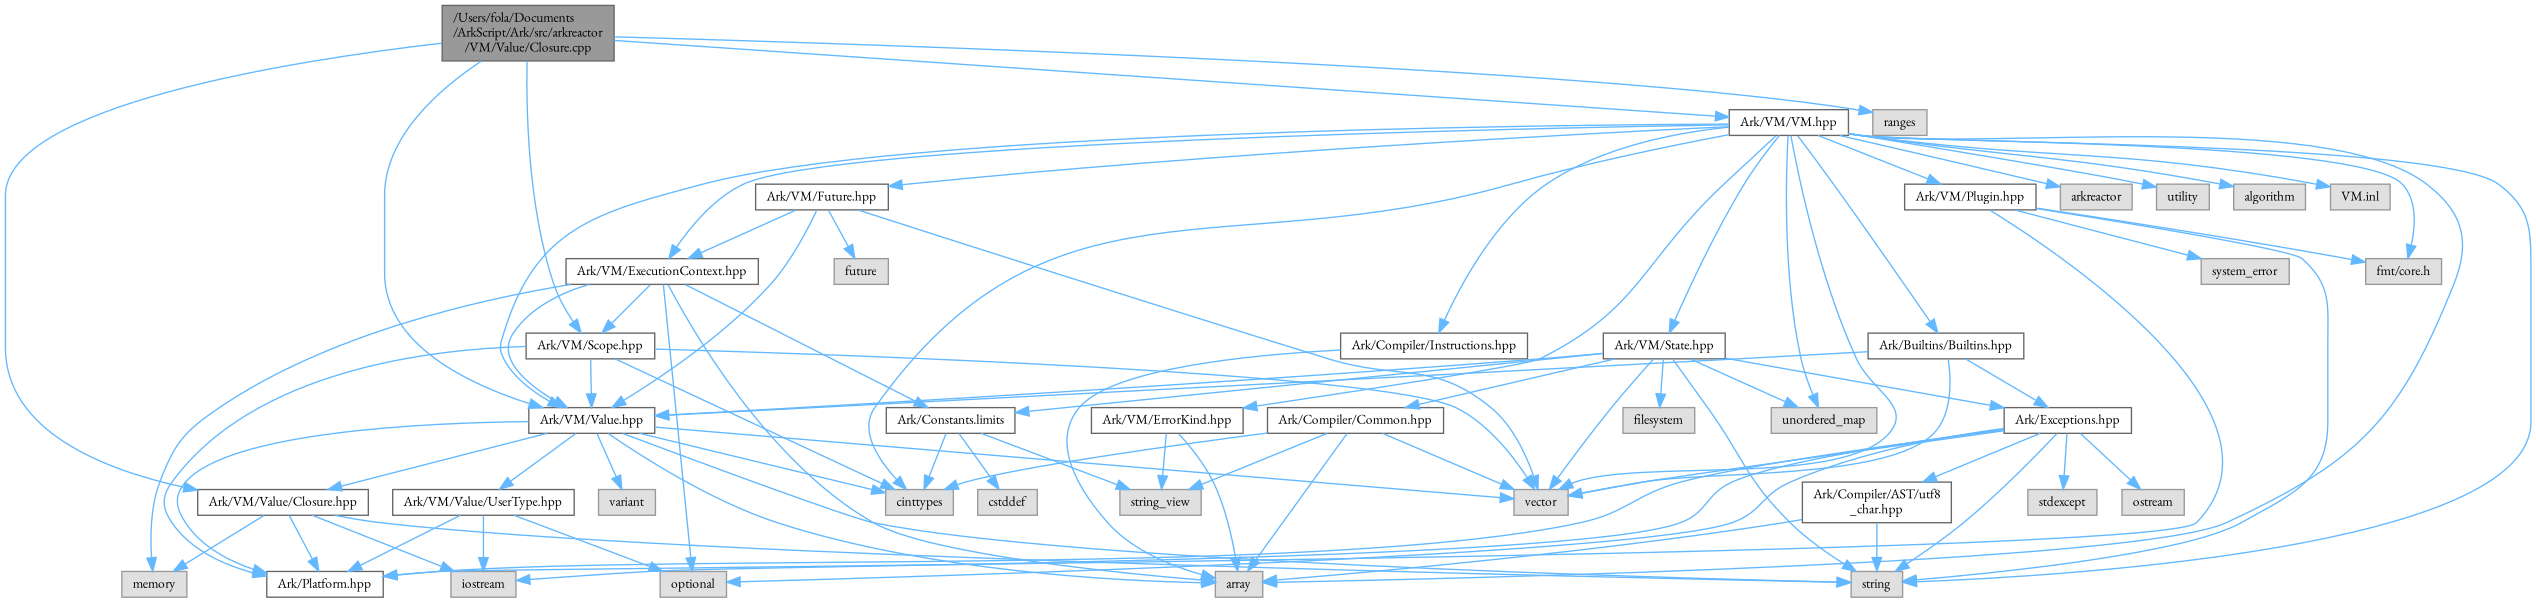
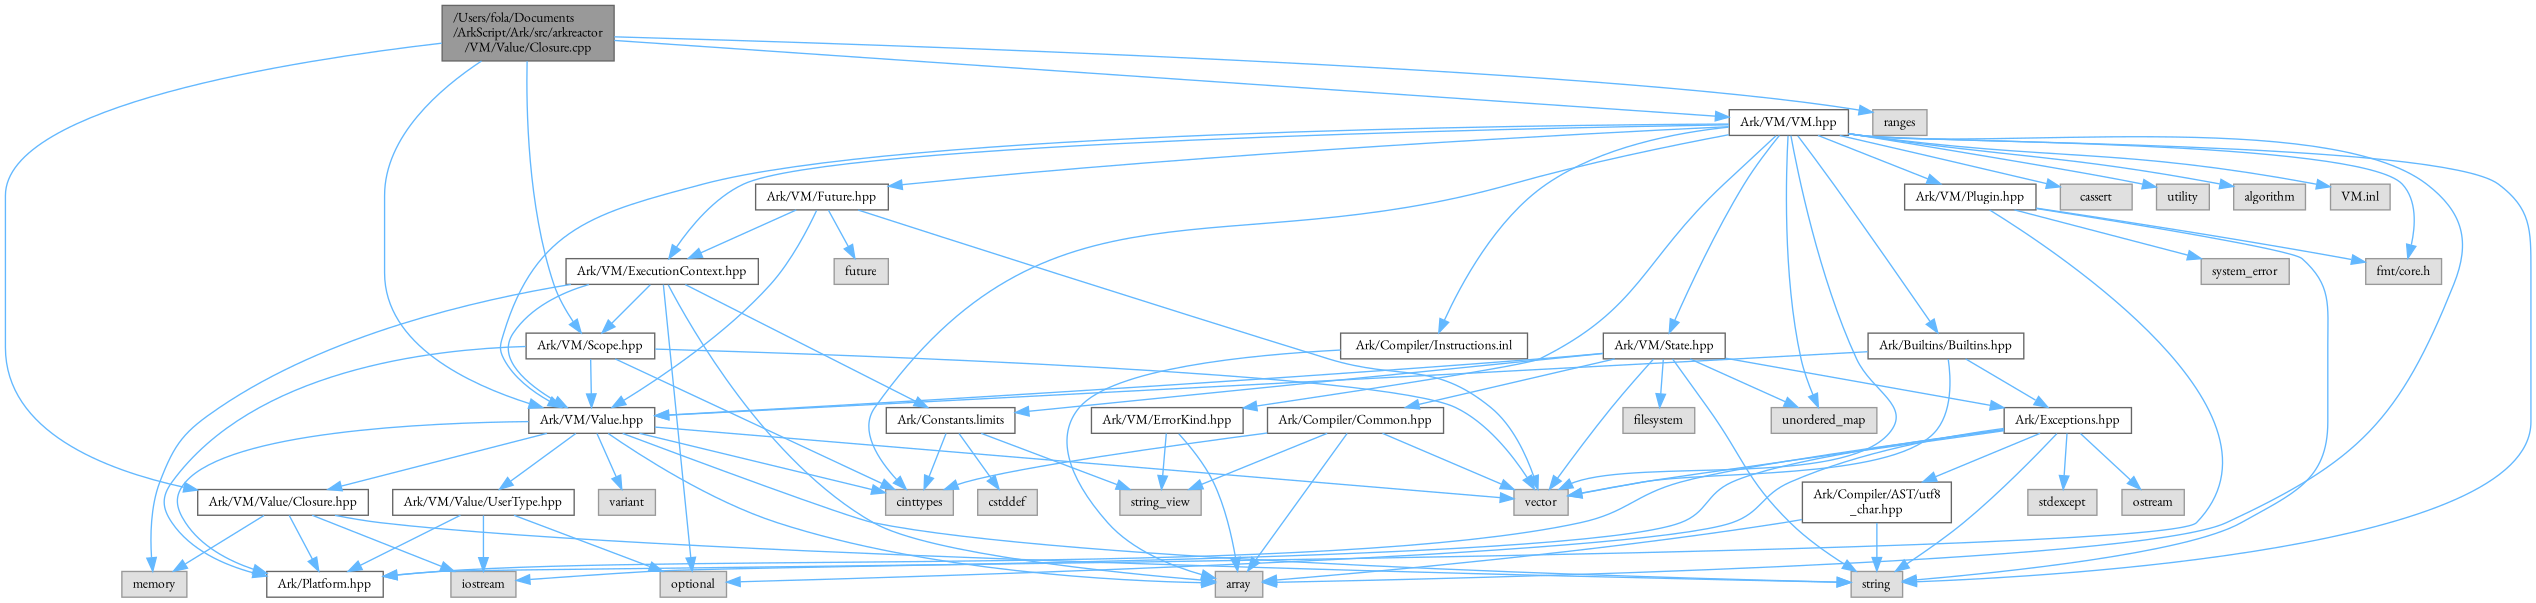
node "arkreactor": label "arkreactor" -> "cassert"
node "Ark/Compiler/Instructions.hpp": label "Ark/Compiler/Instructions.hpp" -> "Ark/Compiler/Instructions.inl"
